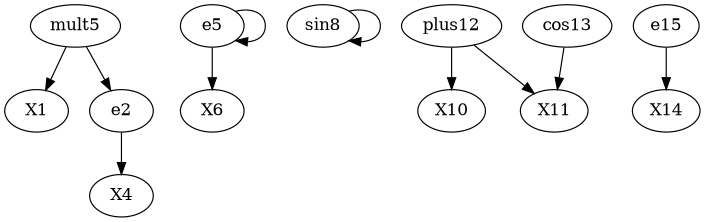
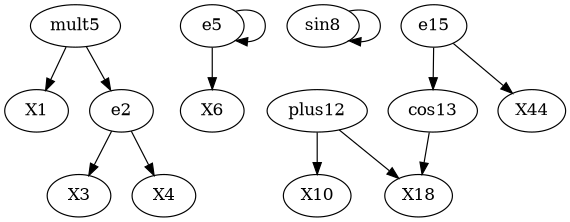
edge "e15" -> "cos13": added
node "X11": label "X11" -> "X18"
node "X14": label "X14" -> "X44"
node "X3": added
